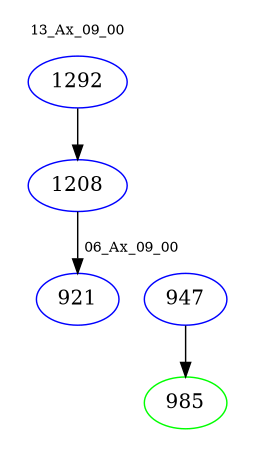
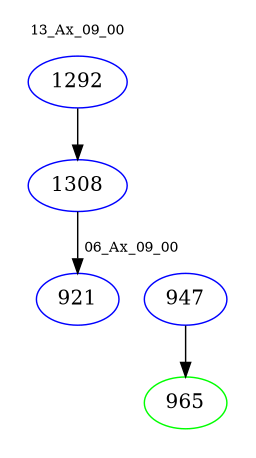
node "1208": label "1208" -> "1308"
node "985": label "985" -> "965"
